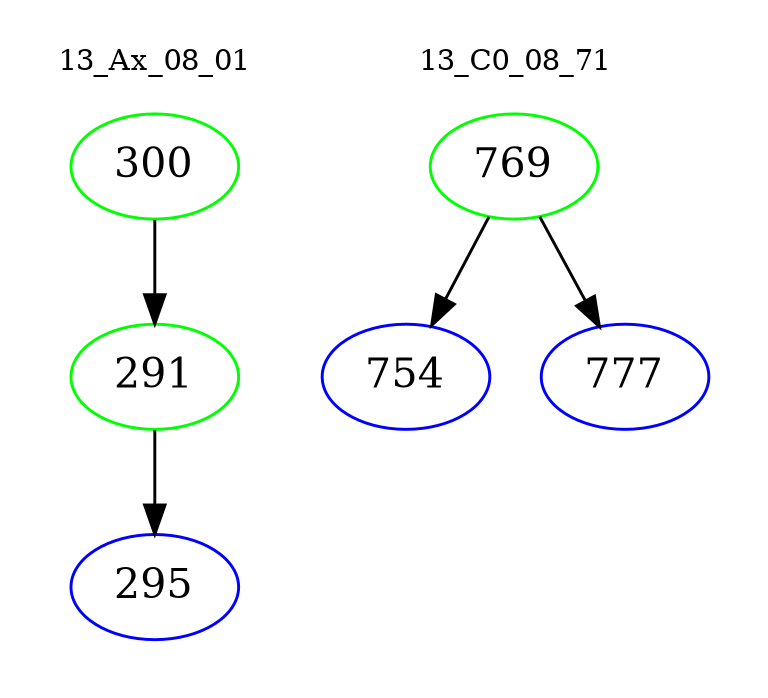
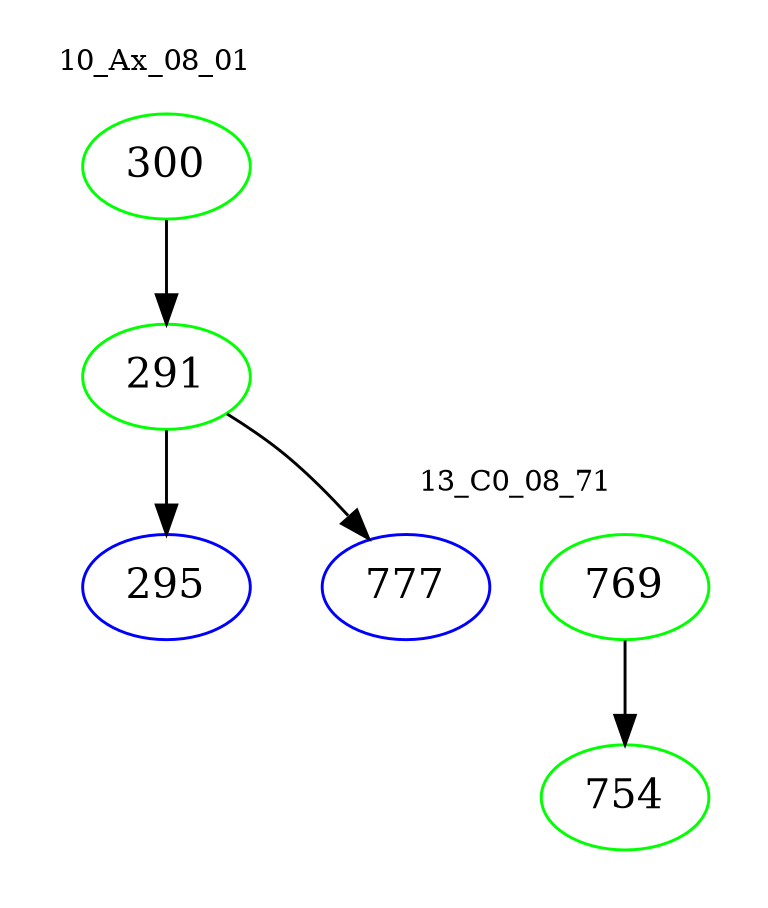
cluster "13_Ax_08_01": label "13_Ax_08_01" -> "10_Ax_08_01"
edge "769" -> "777": now "291" -> "777"
node "754": color blue -> green
